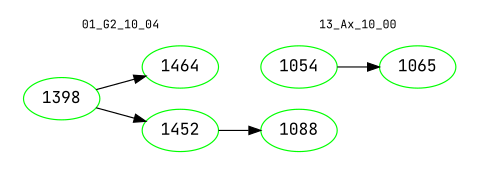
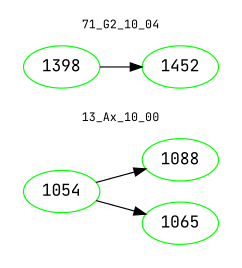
cluster "01_G2_10_04": label "01_G2_10_04" -> "71_G2_10_04"
node "1464": removed
edge "1452" -> "1088": now "1054" -> "1088"
